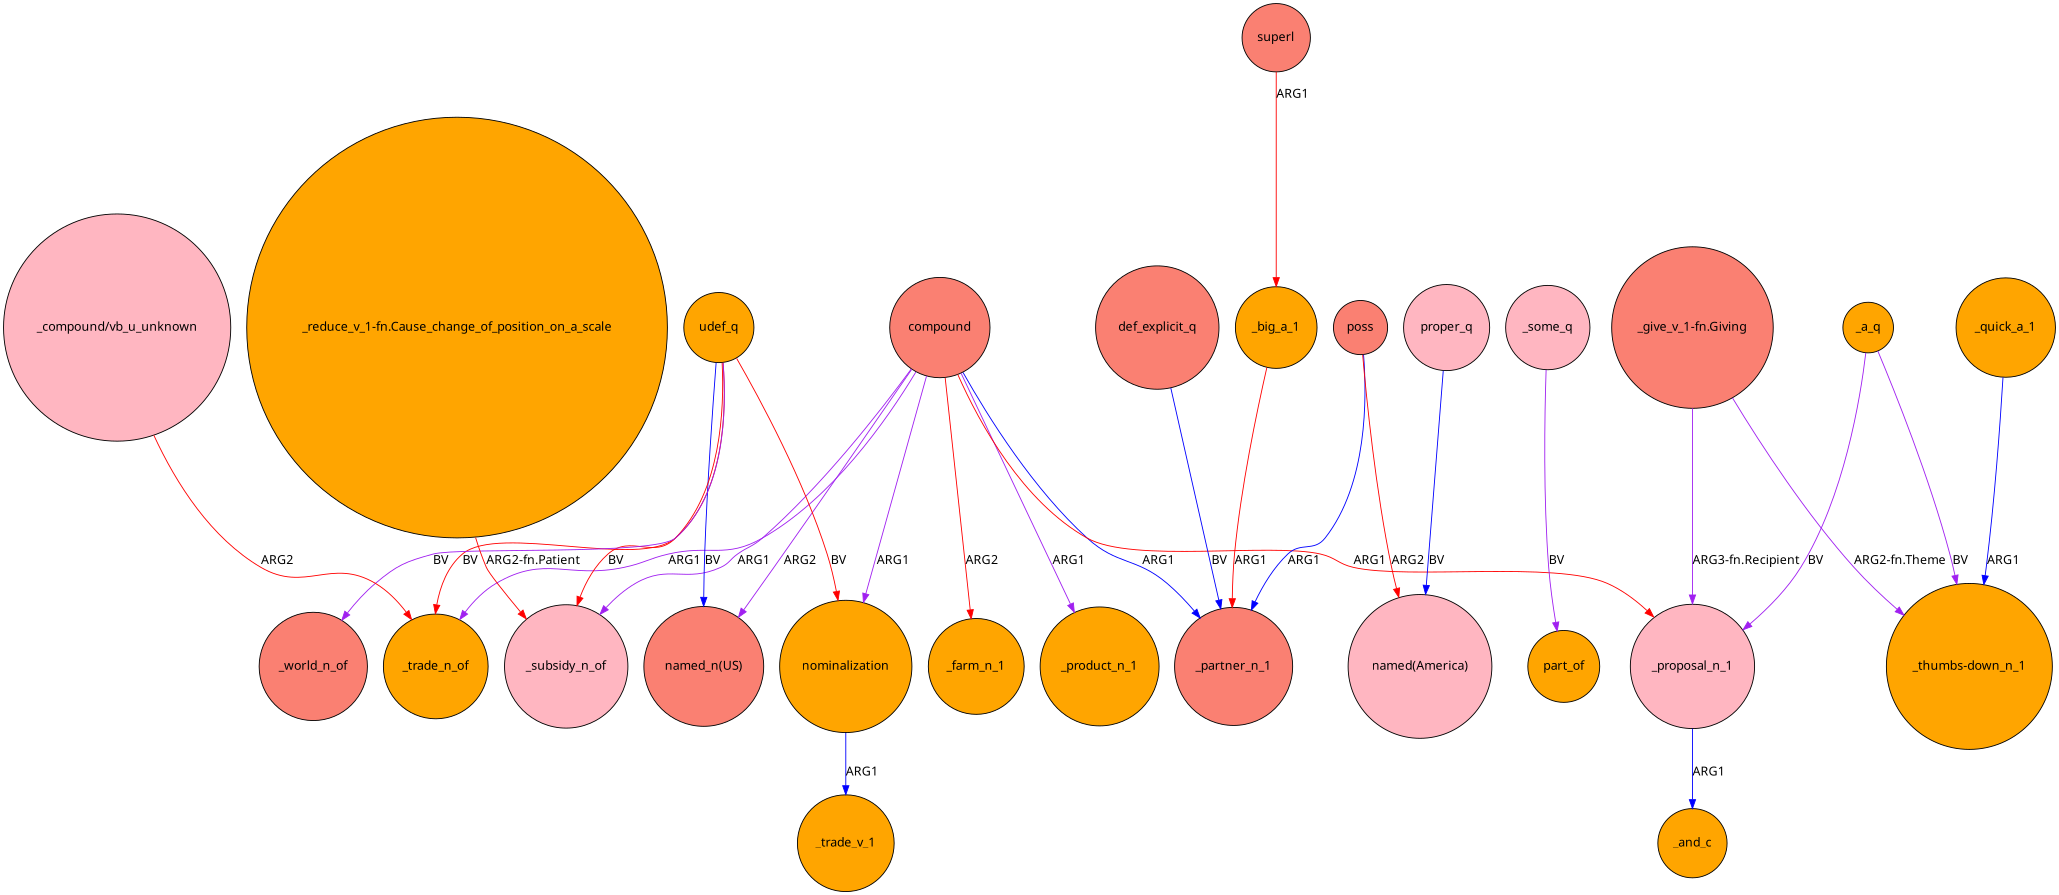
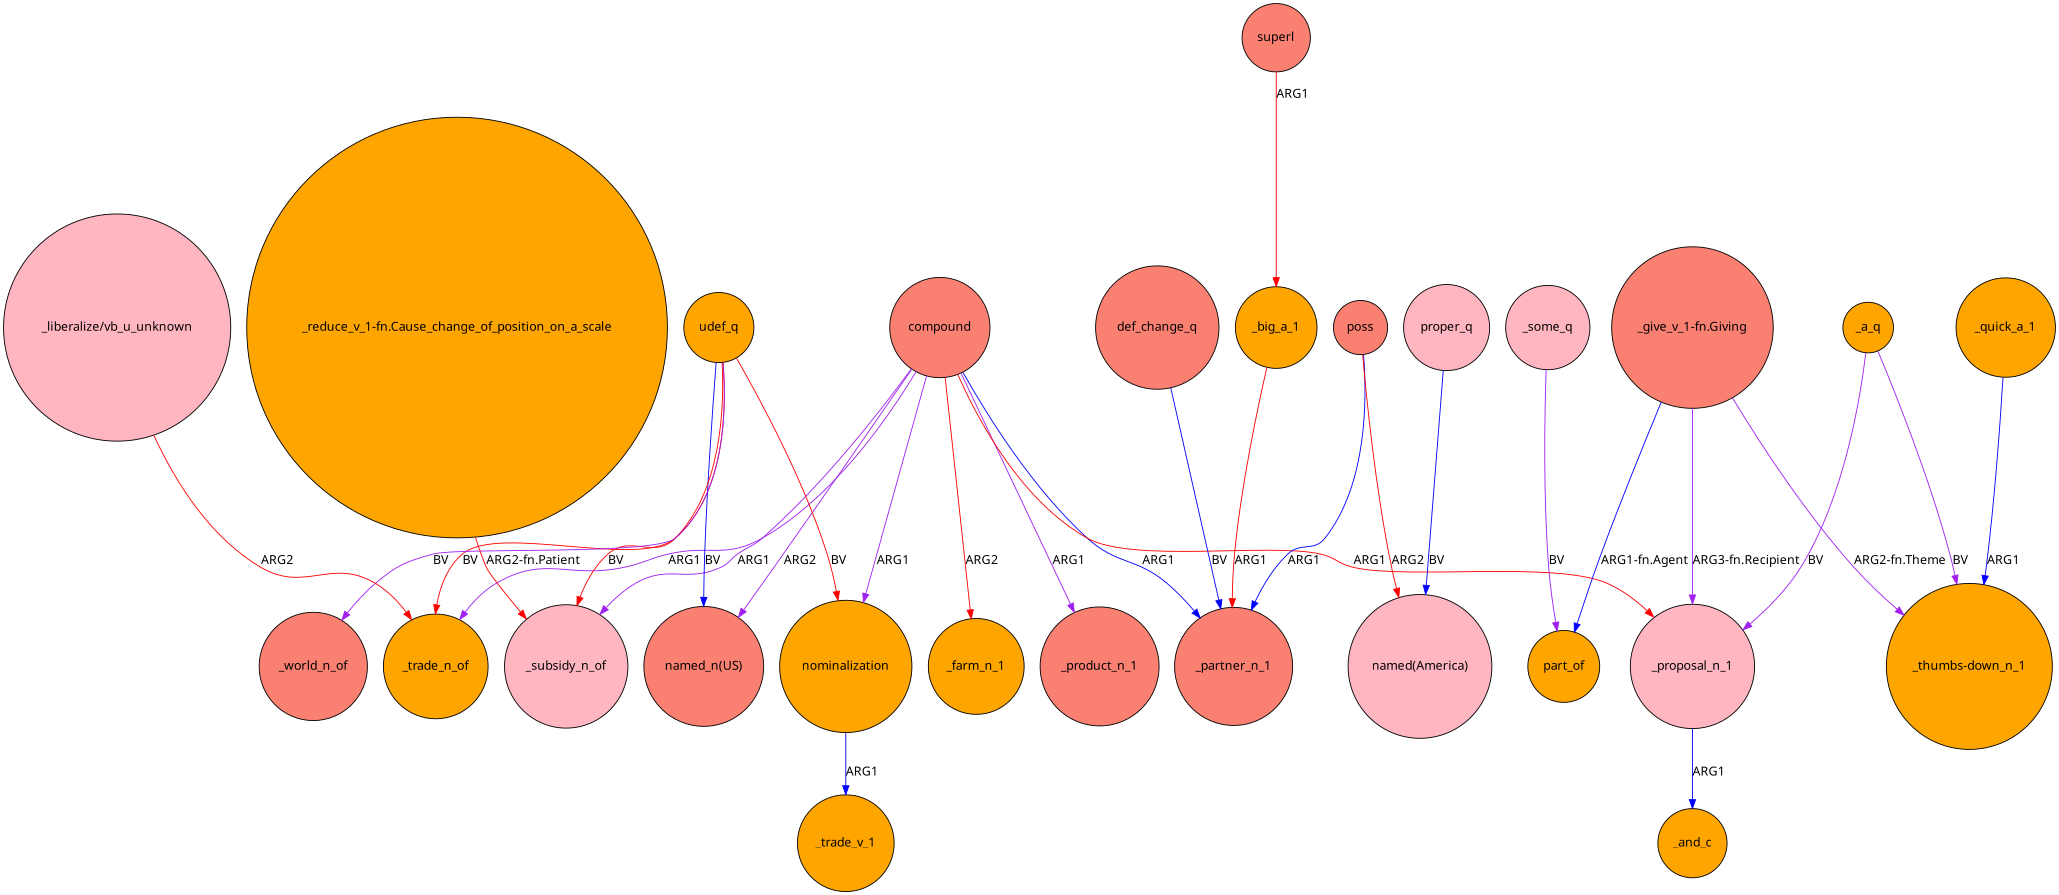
node "_compound/vb_u_unknown": label "_compound/vb_u_unknown" -> "_liberalize/vb_u_unknown"
node "def_explicit_q": label "def_explicit_q" -> "def_change_q"
edge "_give_v_1-fn.Giving" -> "part_of": added, label "ARG1-fn.Agent"
node "_product_n_1": fillcolor orange -> salmon
